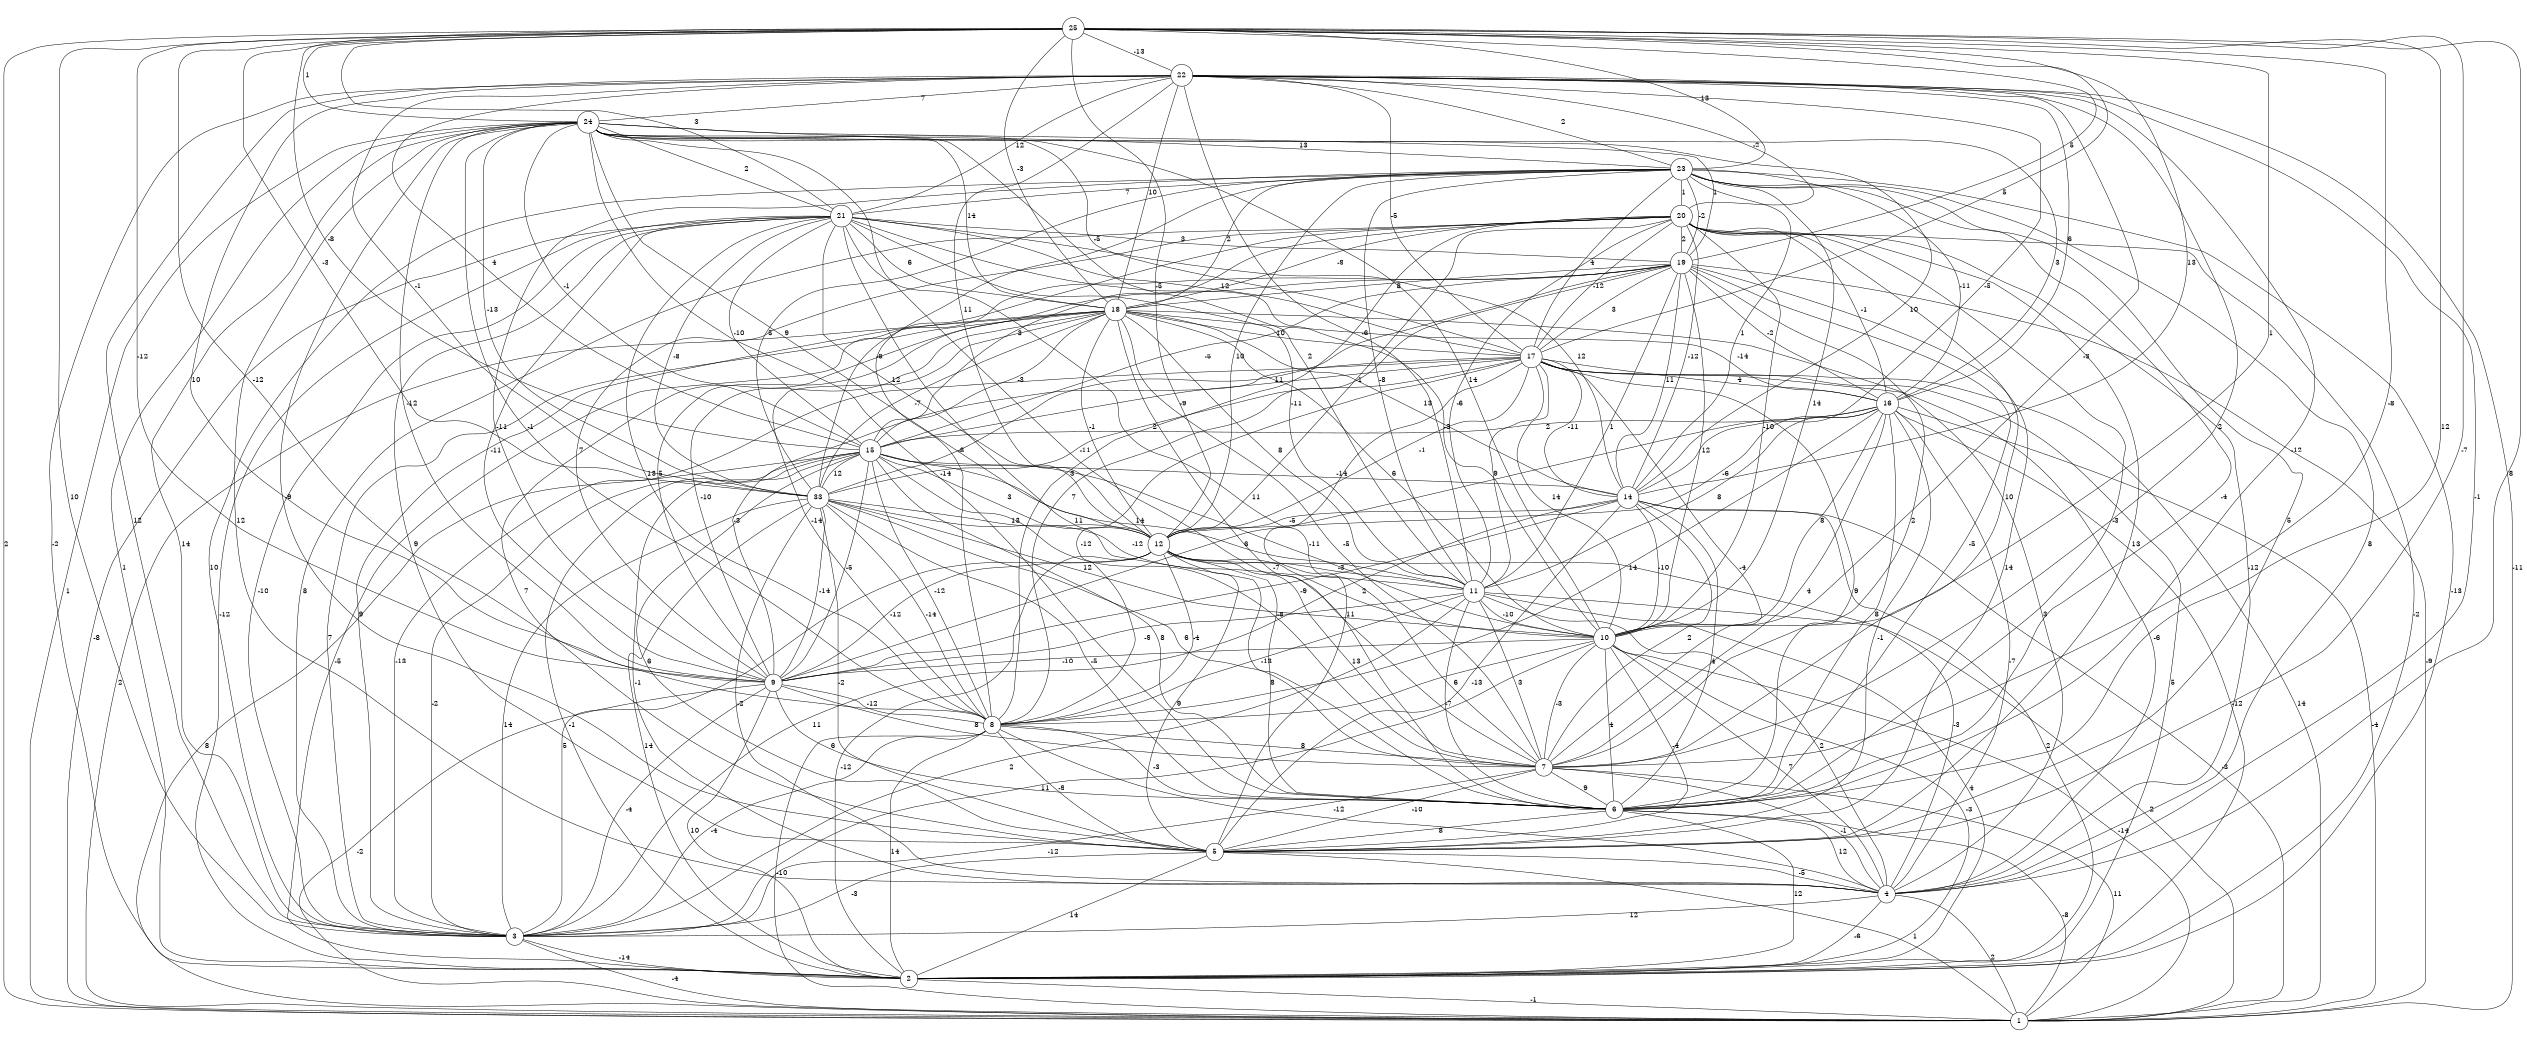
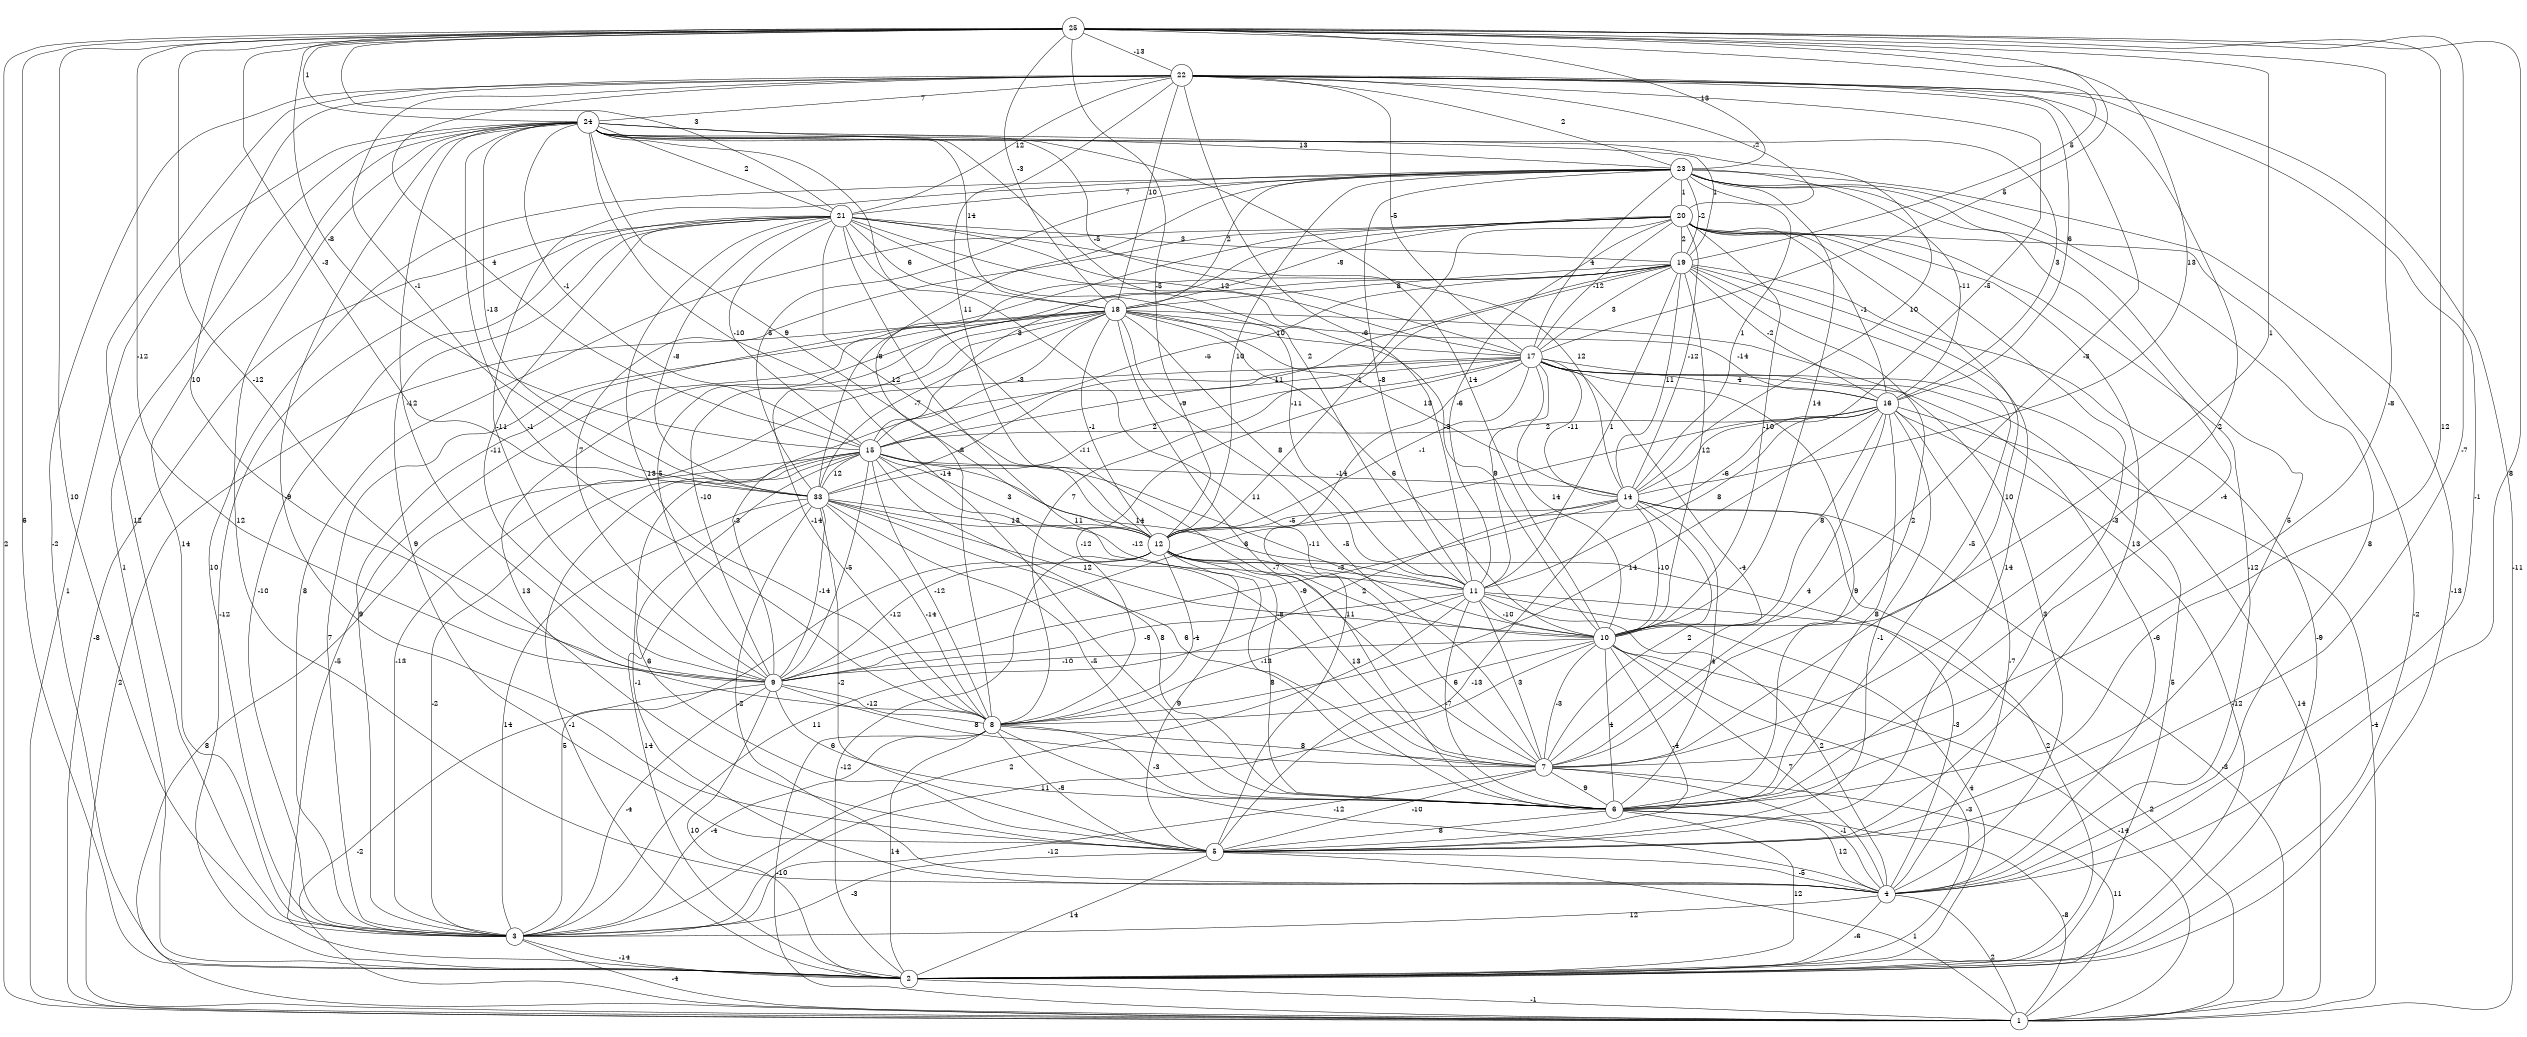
edge "22" -- "6": removed, label "-12"
edge "25" -- "2": added, label "6"
edge "20" -- "8": removed, label "3"
edge "19" -- "1": now "19" -- "2"
edge "18" -- "5": label "7" -> "13"
